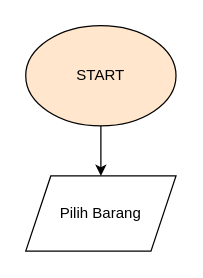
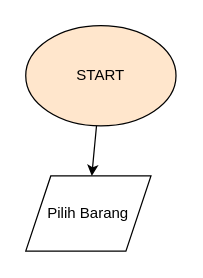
node "Pilih Barang": size 150x75 -> 125x75
